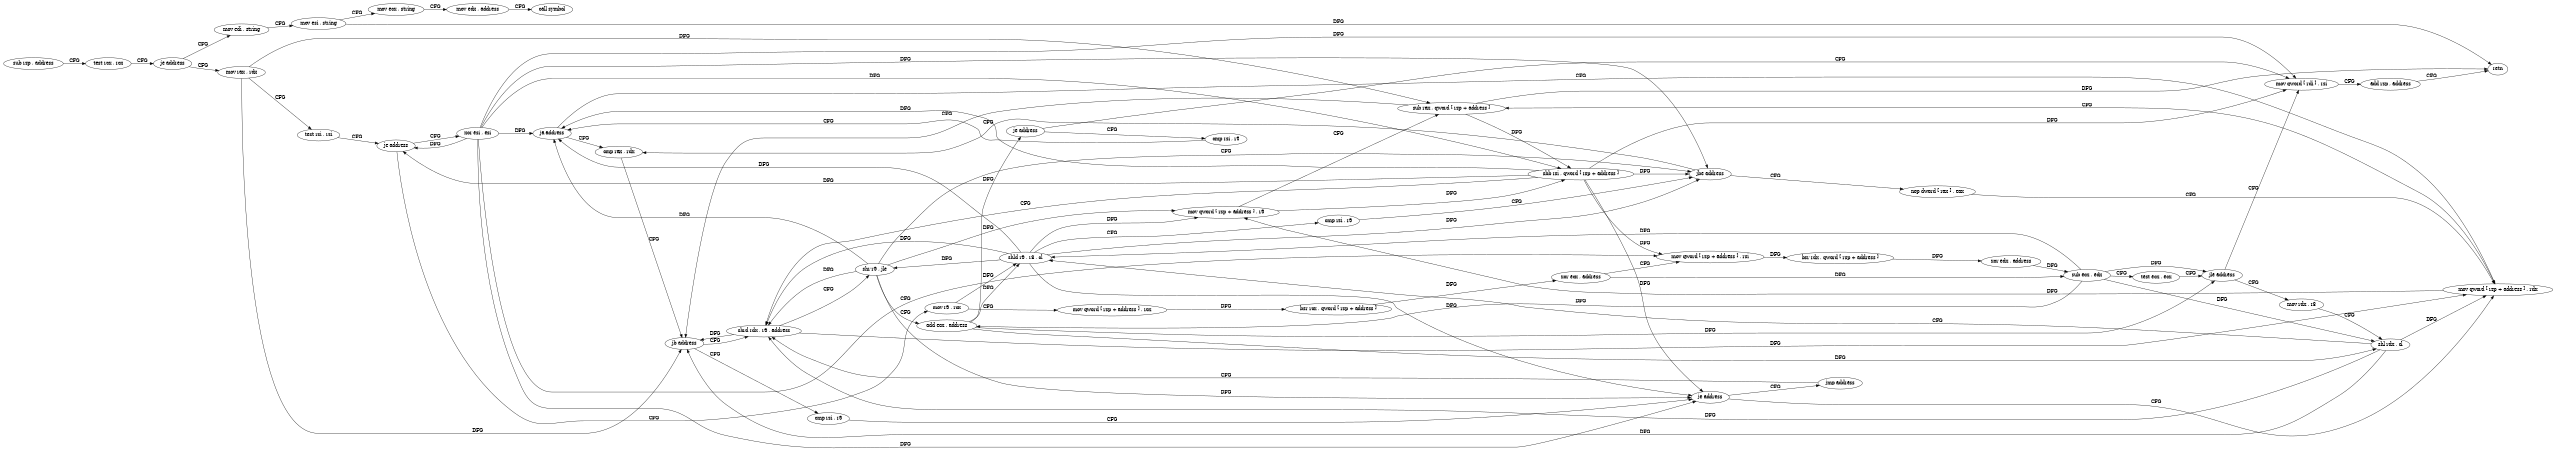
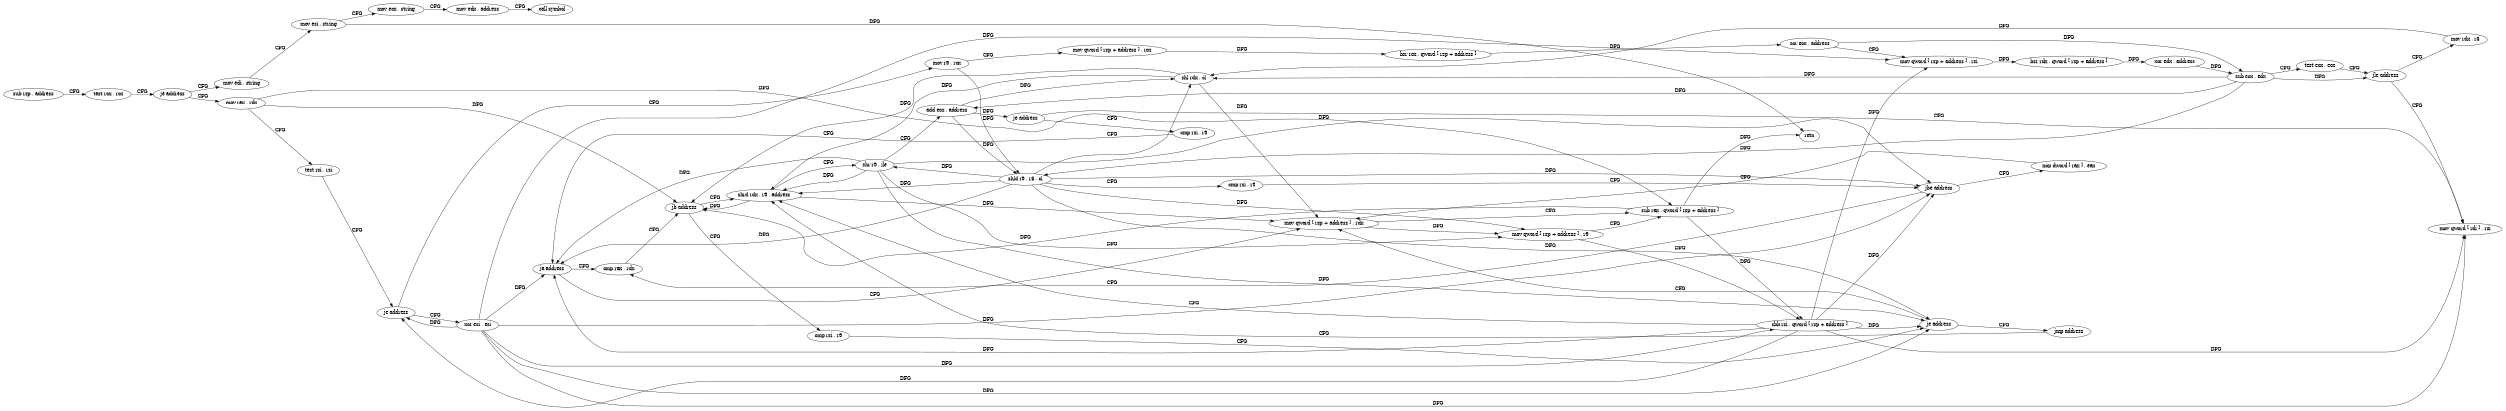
node "add rsp , address": removed
edge "sub rax , qword [ rsp + address ]" -> "jb address": label "CFG" -> "DFG"
edge "shr r9 , jle" -> "jbe address": label "CFG" -> "DFG"
edge "xor esi , esi" -> "mov qword [ rsp + address ] , rsi": label "CFG" -> "DFG"
edge "mov rdx , r8" -> "shl rdx , cl": label "CFG" -> "DFG"
edge "shl rdx , cl" -> "shld r9 , r8 , cl": reversed
edge "add ecx , address" -> "jle address": removed, label "DFG"
